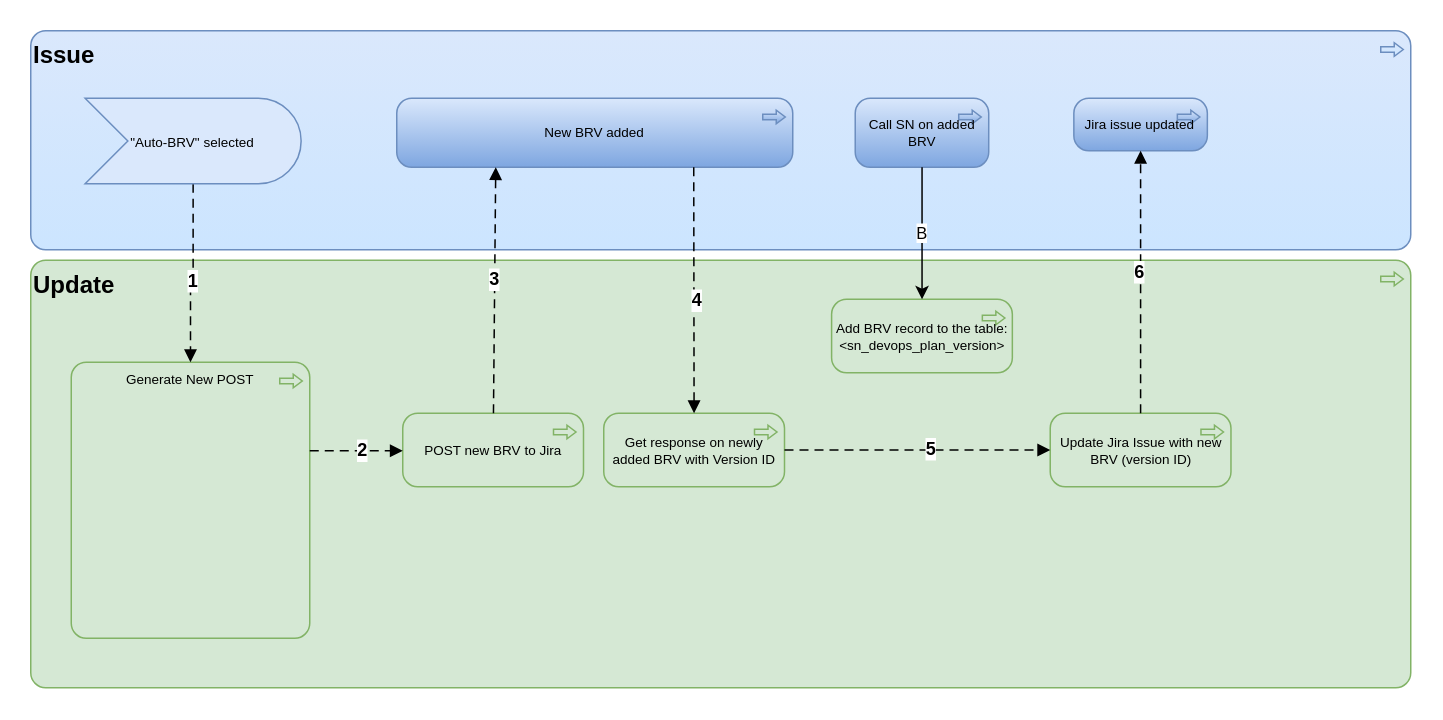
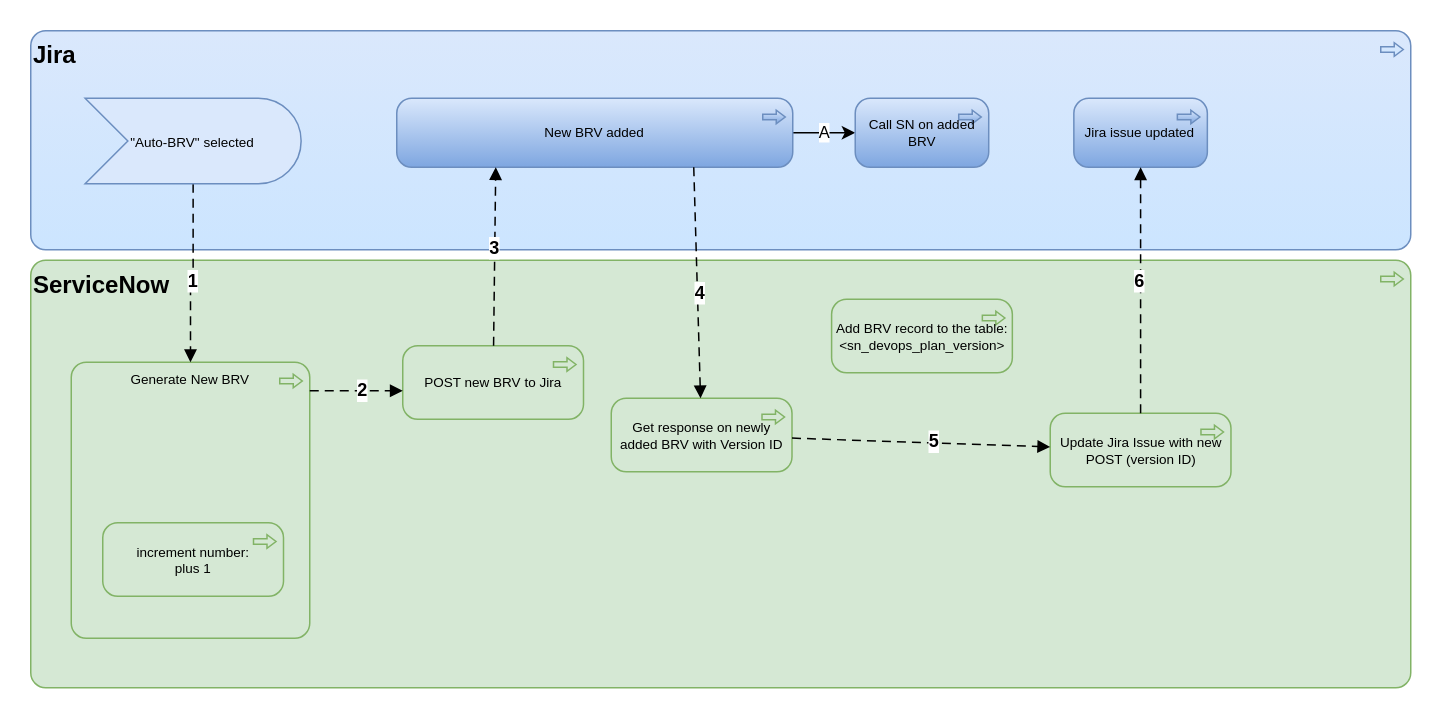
node "Issue": label "Issue" -> "Jira"
node "Jira issue updated": size 134x53 -> 134x69
edge "New BRV added" -> "Call SN on added BRV": added, label "A"
edge "Call SN on added BRV" -> "Add BRV record to the table: <sn_devops_plan_version>": removed, label "B"
node "Update": label "Update" -> "ServiceNow"
node "Generate New POST": label "Generate New POST" -> "Generate New BRV"
node "POST new BRV to Jira": moved (493, 450) -> (493, 383)
node "Get response on newly added BRV with Version ID": moved (694, 450) -> (702, 435)
node "Update Jira Issue with new BRV (version ID)": label "Update Jira Issue with new BRV (version ID)" -> "Update Jira Issue with new POST (version ID)"
node "increment number: plus 1": added
